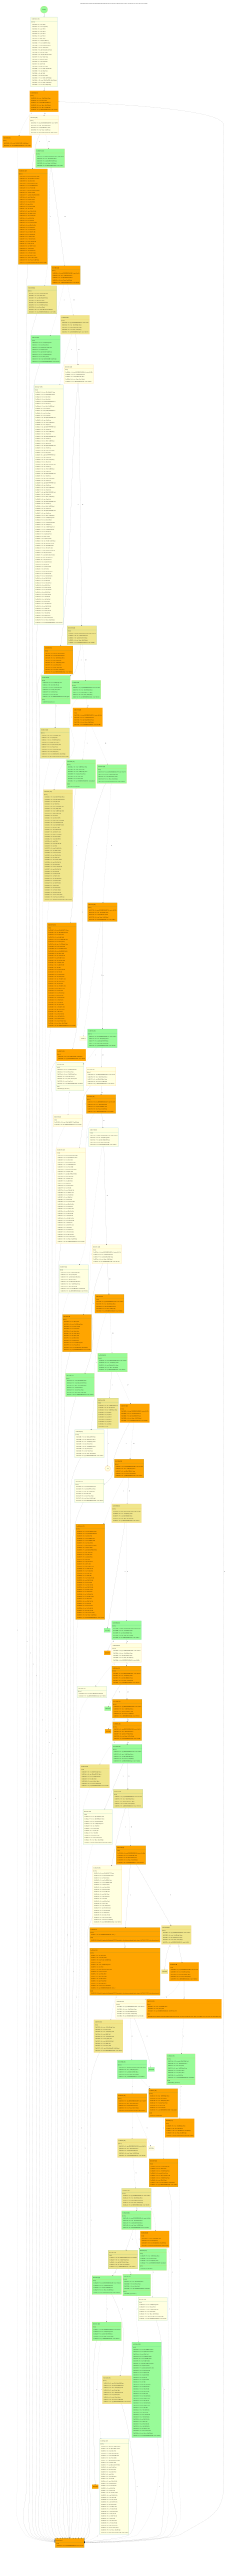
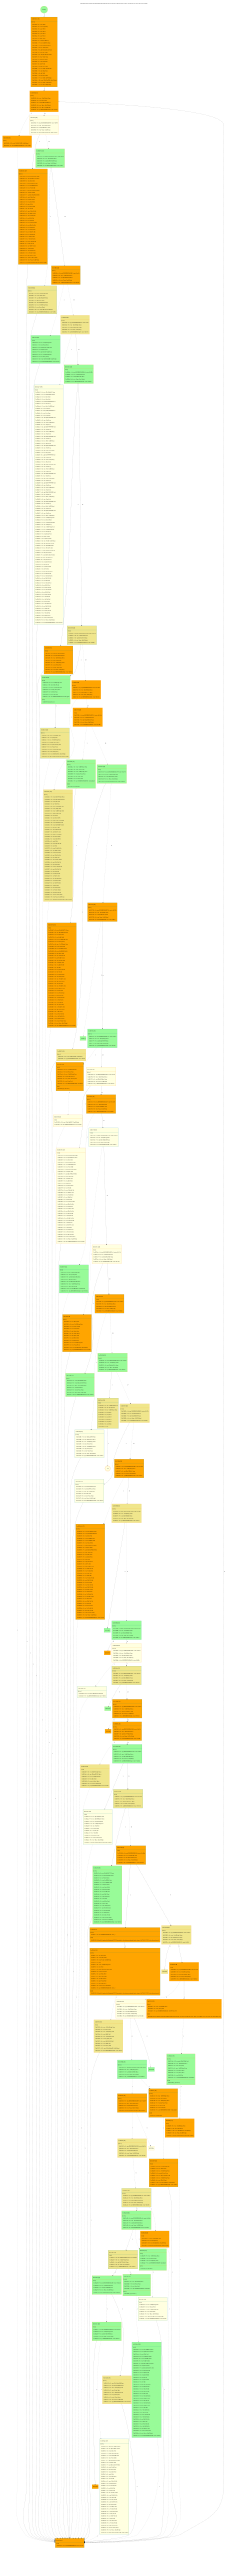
node "0x4015c0 [116]": fillcolor lightyellow -> orange
node "0x4016c4 [28]": fillcolor lightyellow -> palegreen
node "0x4016fc [28]": fillcolor palegreen -> orange
node "0x401c7e": fillcolor lightyellow -> palegreen
node "0x402476 [15]": fillcolor orange -> khaki
node "0x4022e6 [26]": fillcolor lightyellow -> orange
node "0x40230f [42]": fillcolor lightyellow -> palegreen
node "0x401830 [28]": fillcolor orange -> khaki
node "0x4018bc [28]": fillcolor orange -> khaki
node "0x401cf4 [86]": fillcolor lightyellow -> palegreen
